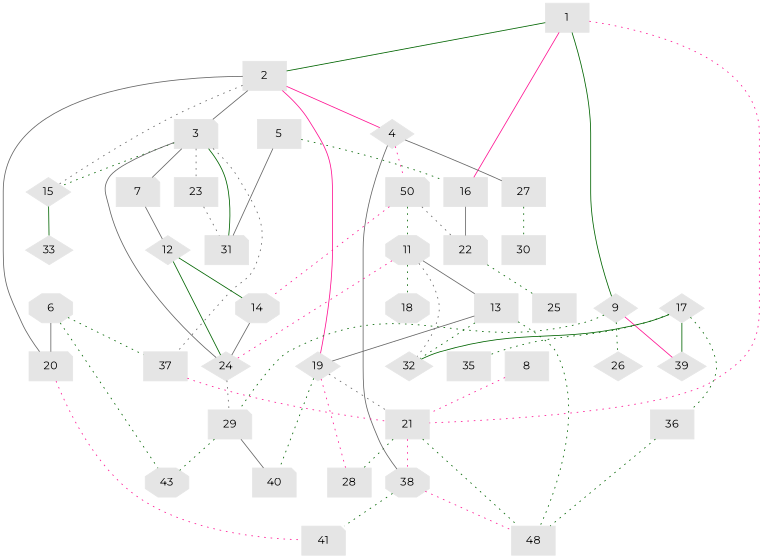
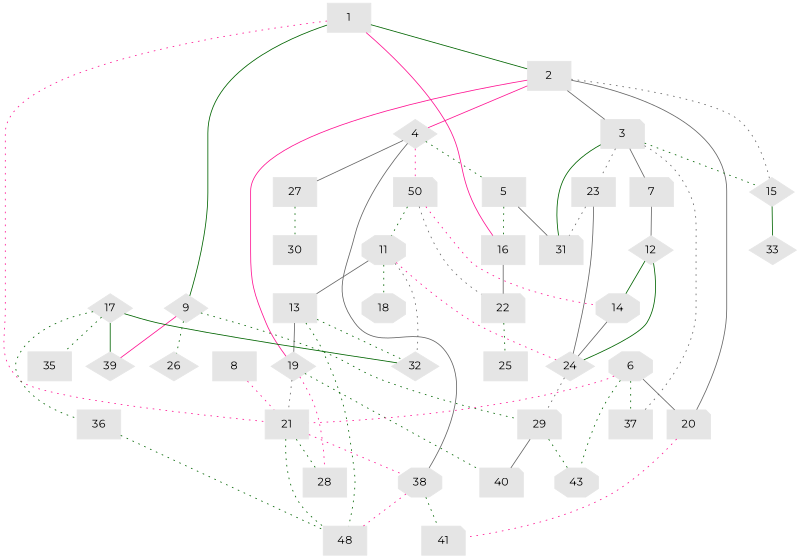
edge "4" -- "5": added
edge "3" -- "24": now "23" -- "24"
edge "37" -- "21": now "6" -- "21"
